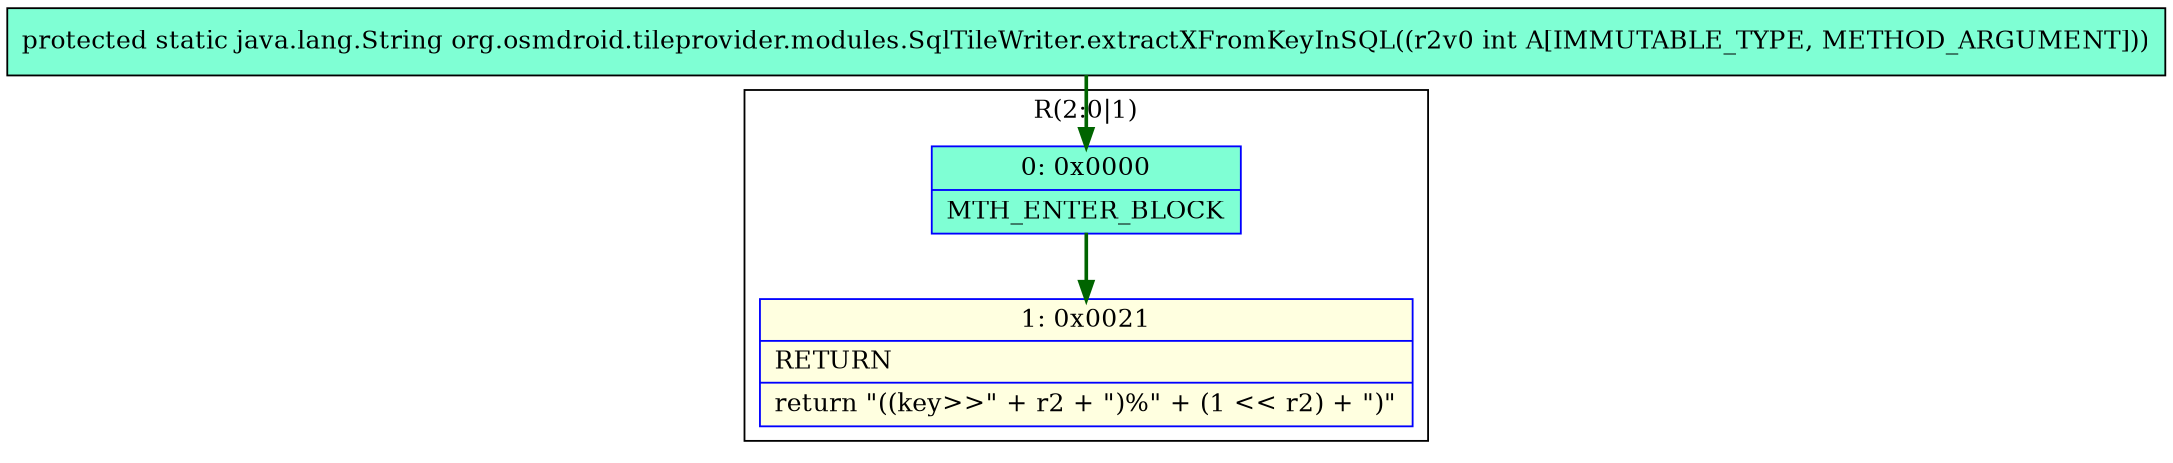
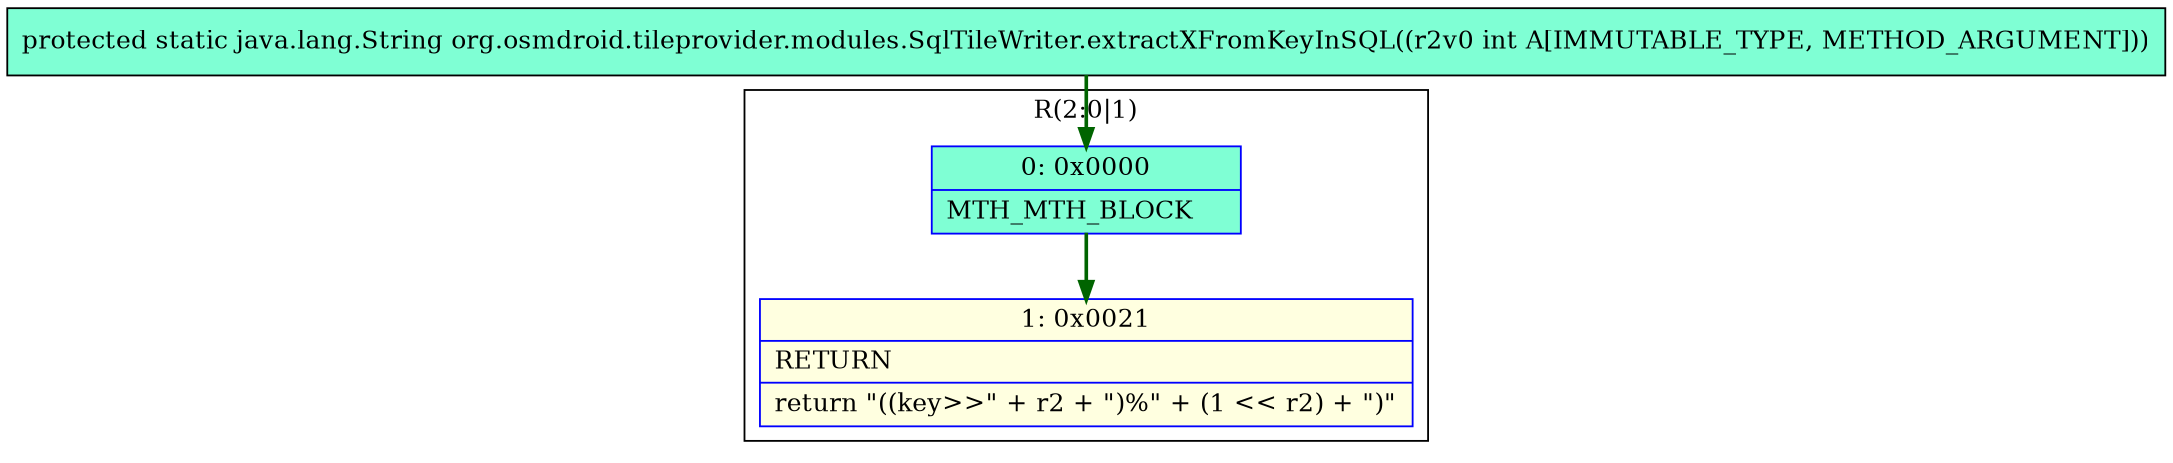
node "0: 0x0000": text "MTH_ENTER_BLOCK" -> "MTH_MTH_BLOCK"
